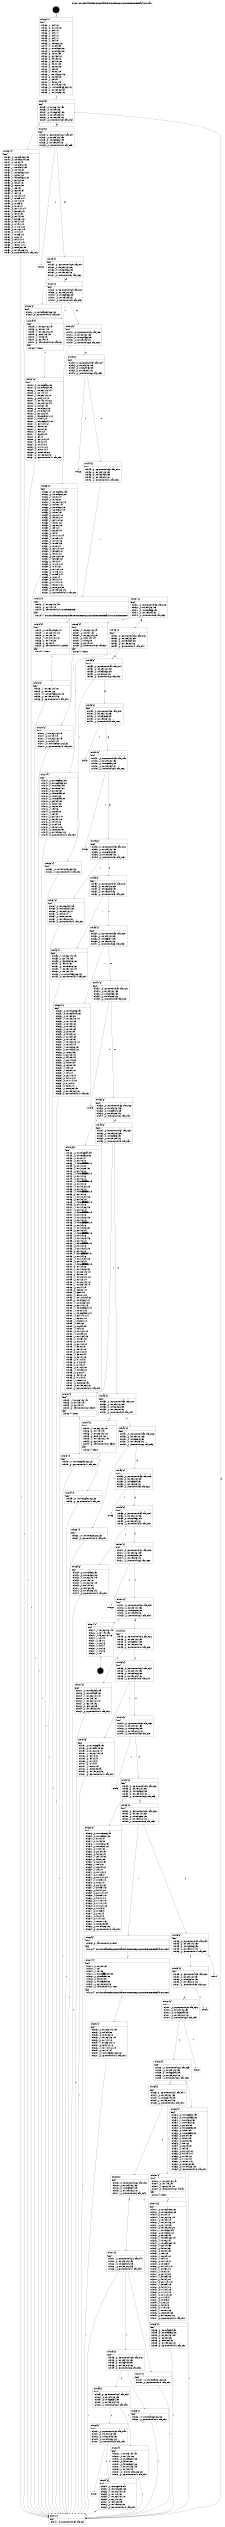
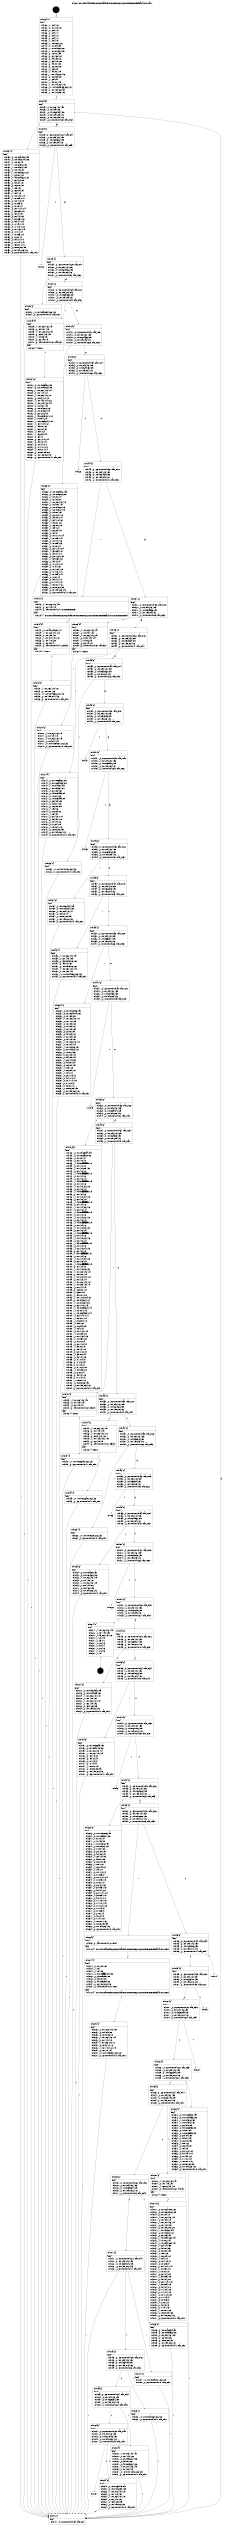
edge "0x40194b [28]" -> "0x401967 [28]": added, label "26"
